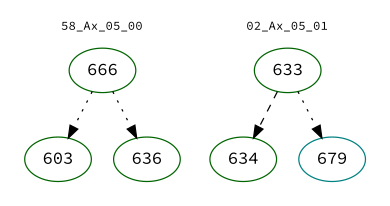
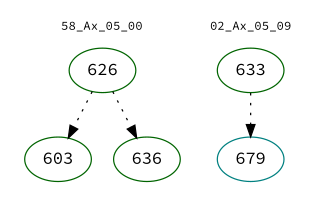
cluster "02_Ax_05_01": label "02_Ax_05_01" -> "02_Ax_05_09"
node "666": label "666" -> "626"
node "634": removed
